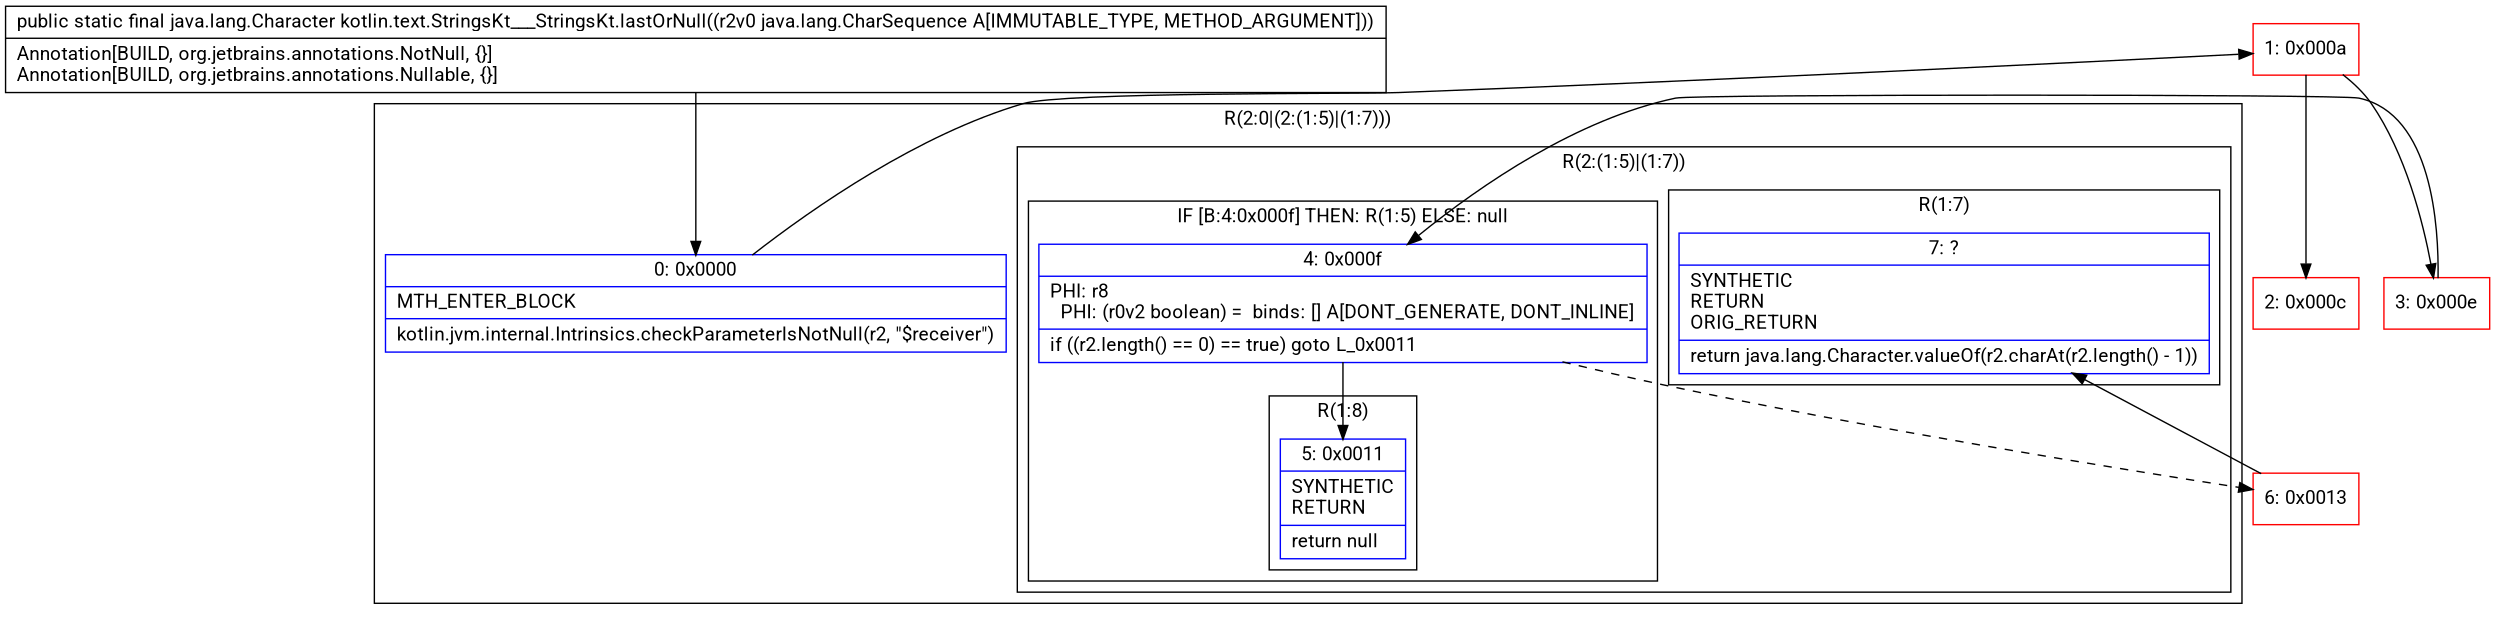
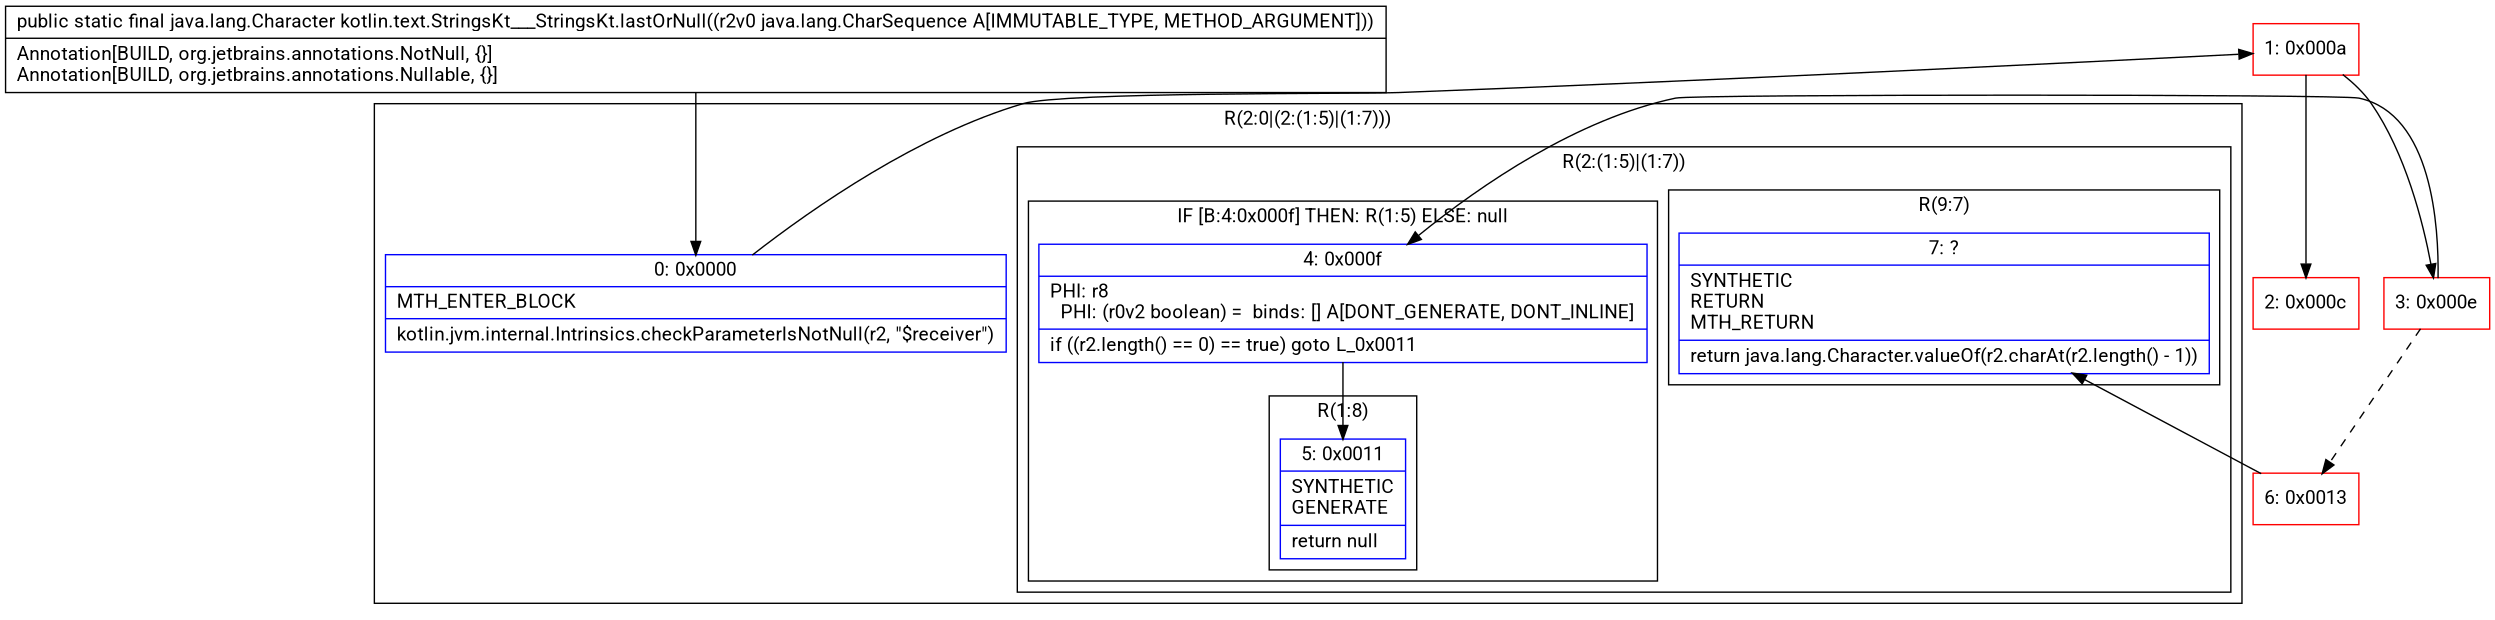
cluster "R(1:7)": label "R(1:7)" -> "R(9:7)"
node "7: ?": text "ORIG_RETURN" -> "MTH_RETURN"
edge "4: 0x000f" -> "6: 0x0013": now "3: 0x000e" -> "6: 0x0013"
node "5: 0x0011": text "RETURN" -> "GENERATE"
